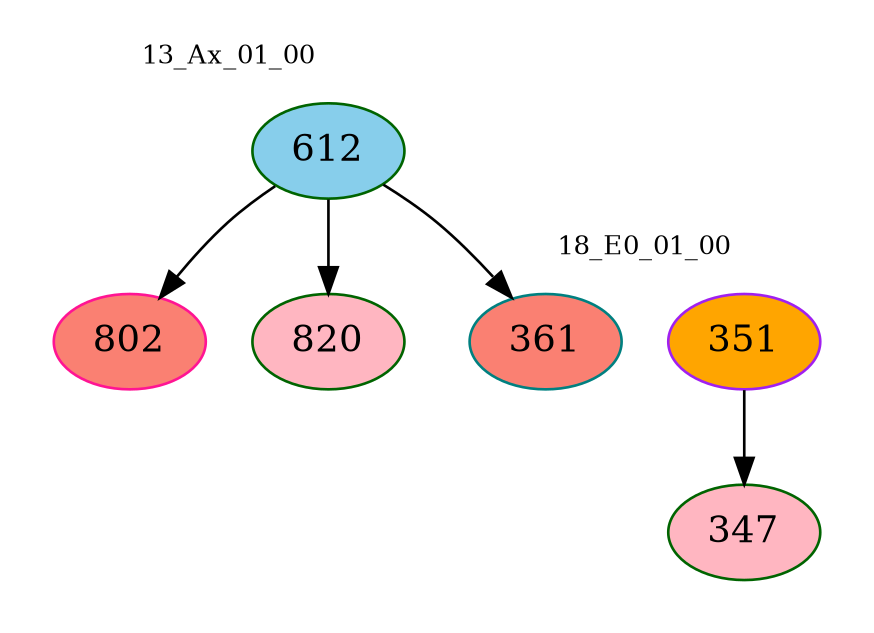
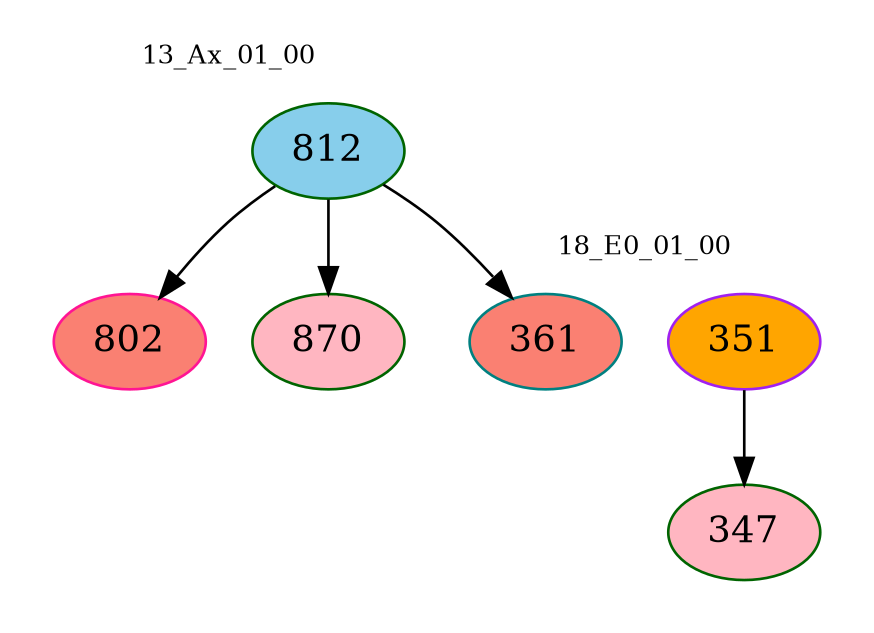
node "612": label "612" -> "812"
node "820": label "820" -> "870"
